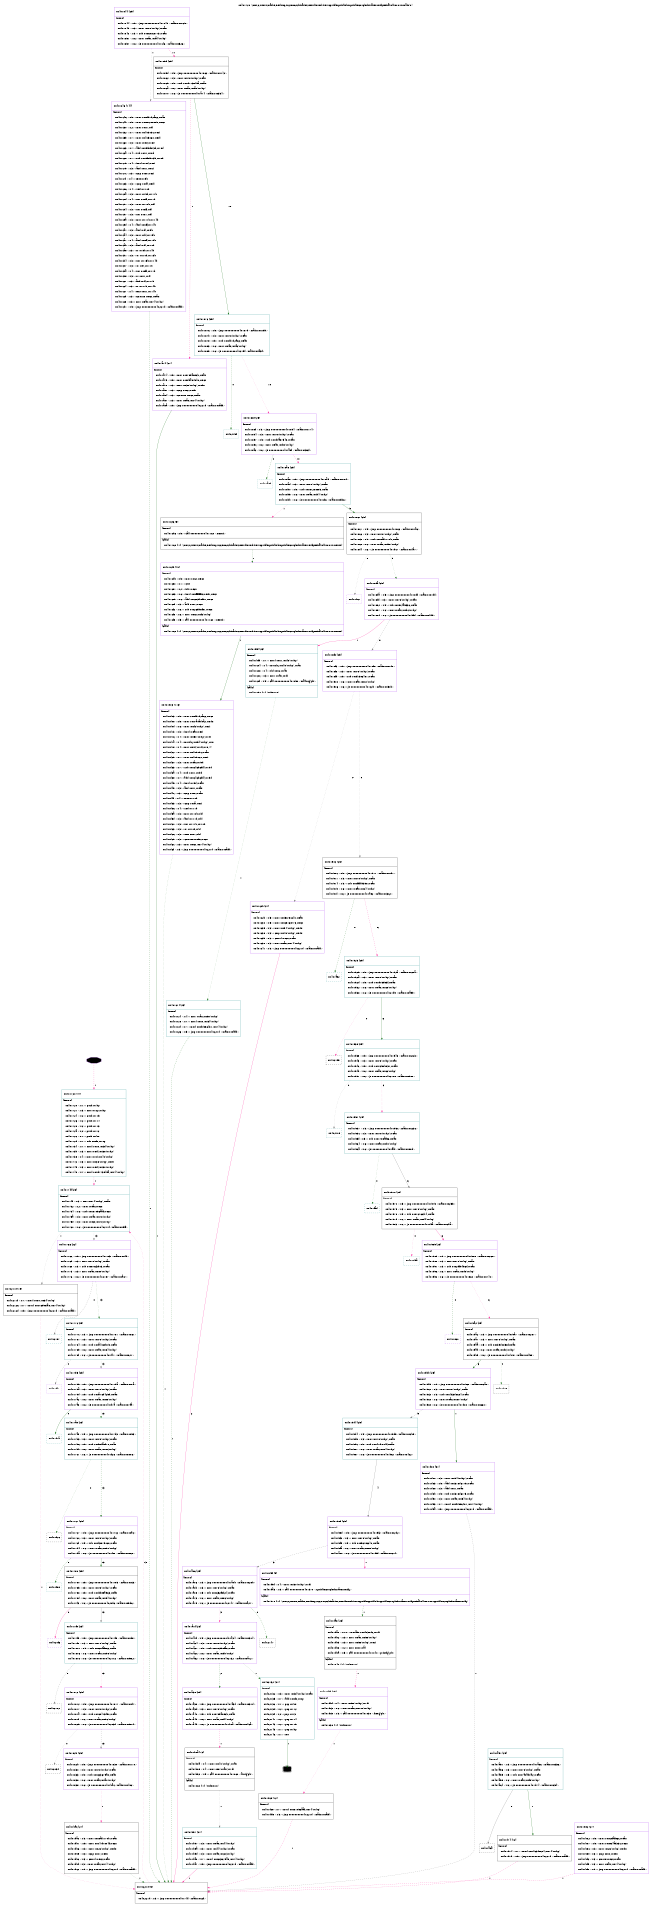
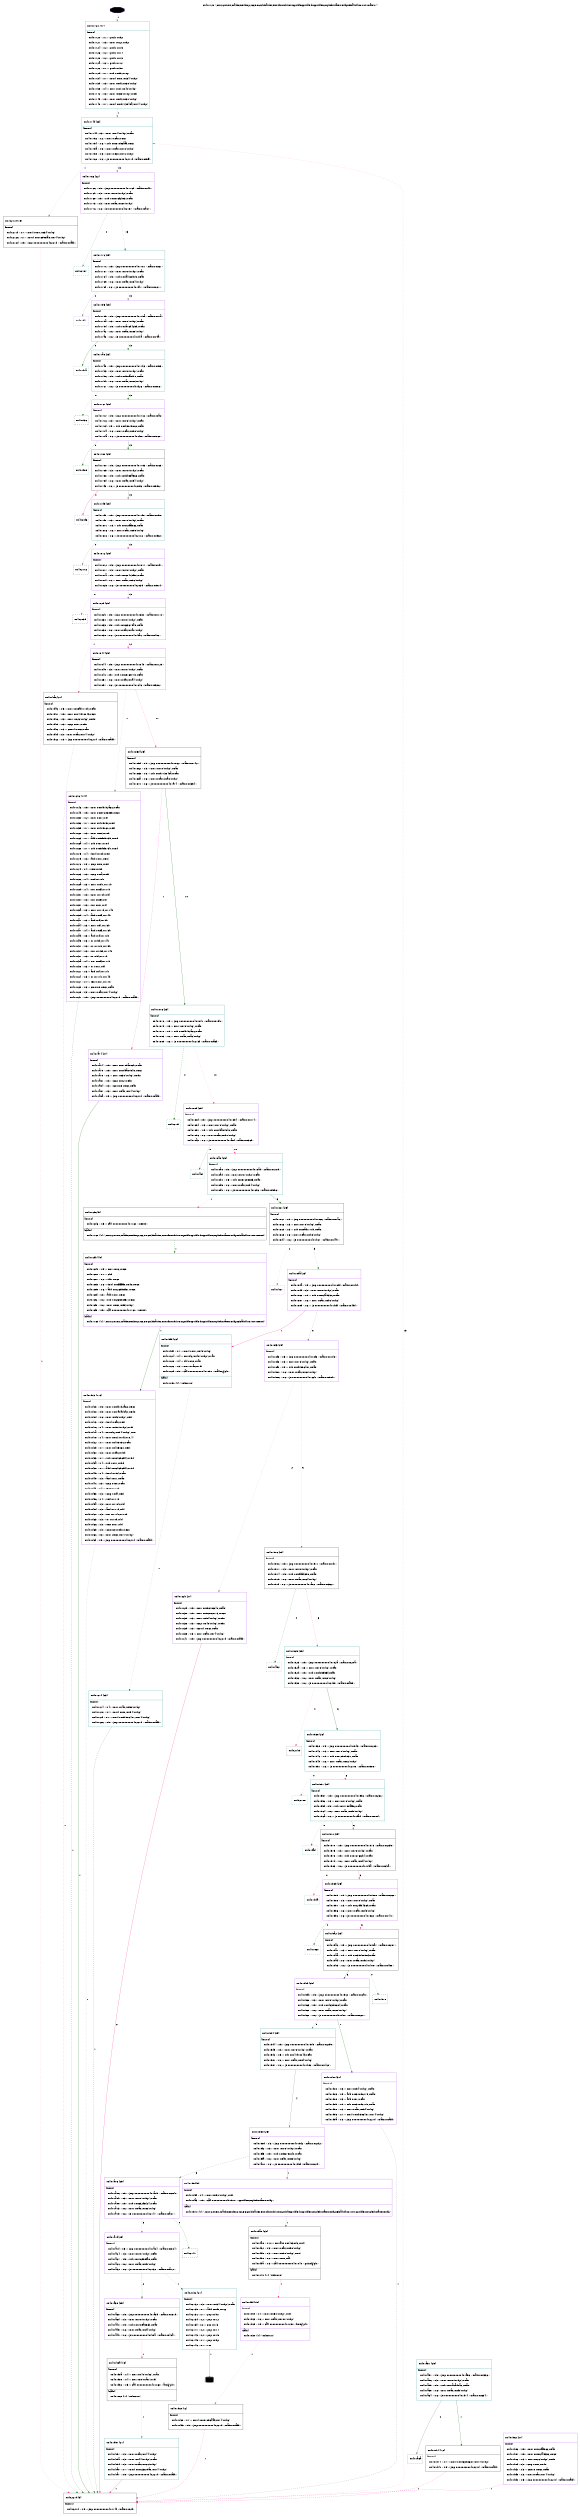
edge "0x40182b [25]" -> "0x401844 [25]": added, label "12"
